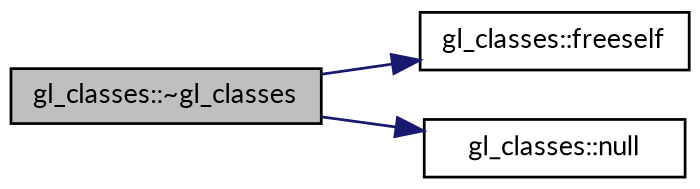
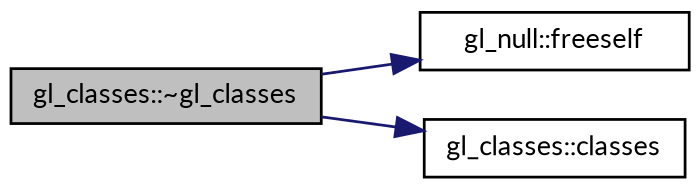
node "gl_classes::freeself": label "gl_classes::freeself" -> "gl_null::freeself"
node "gl_classes::null": label "gl_classes::null" -> "gl_classes::classes"
